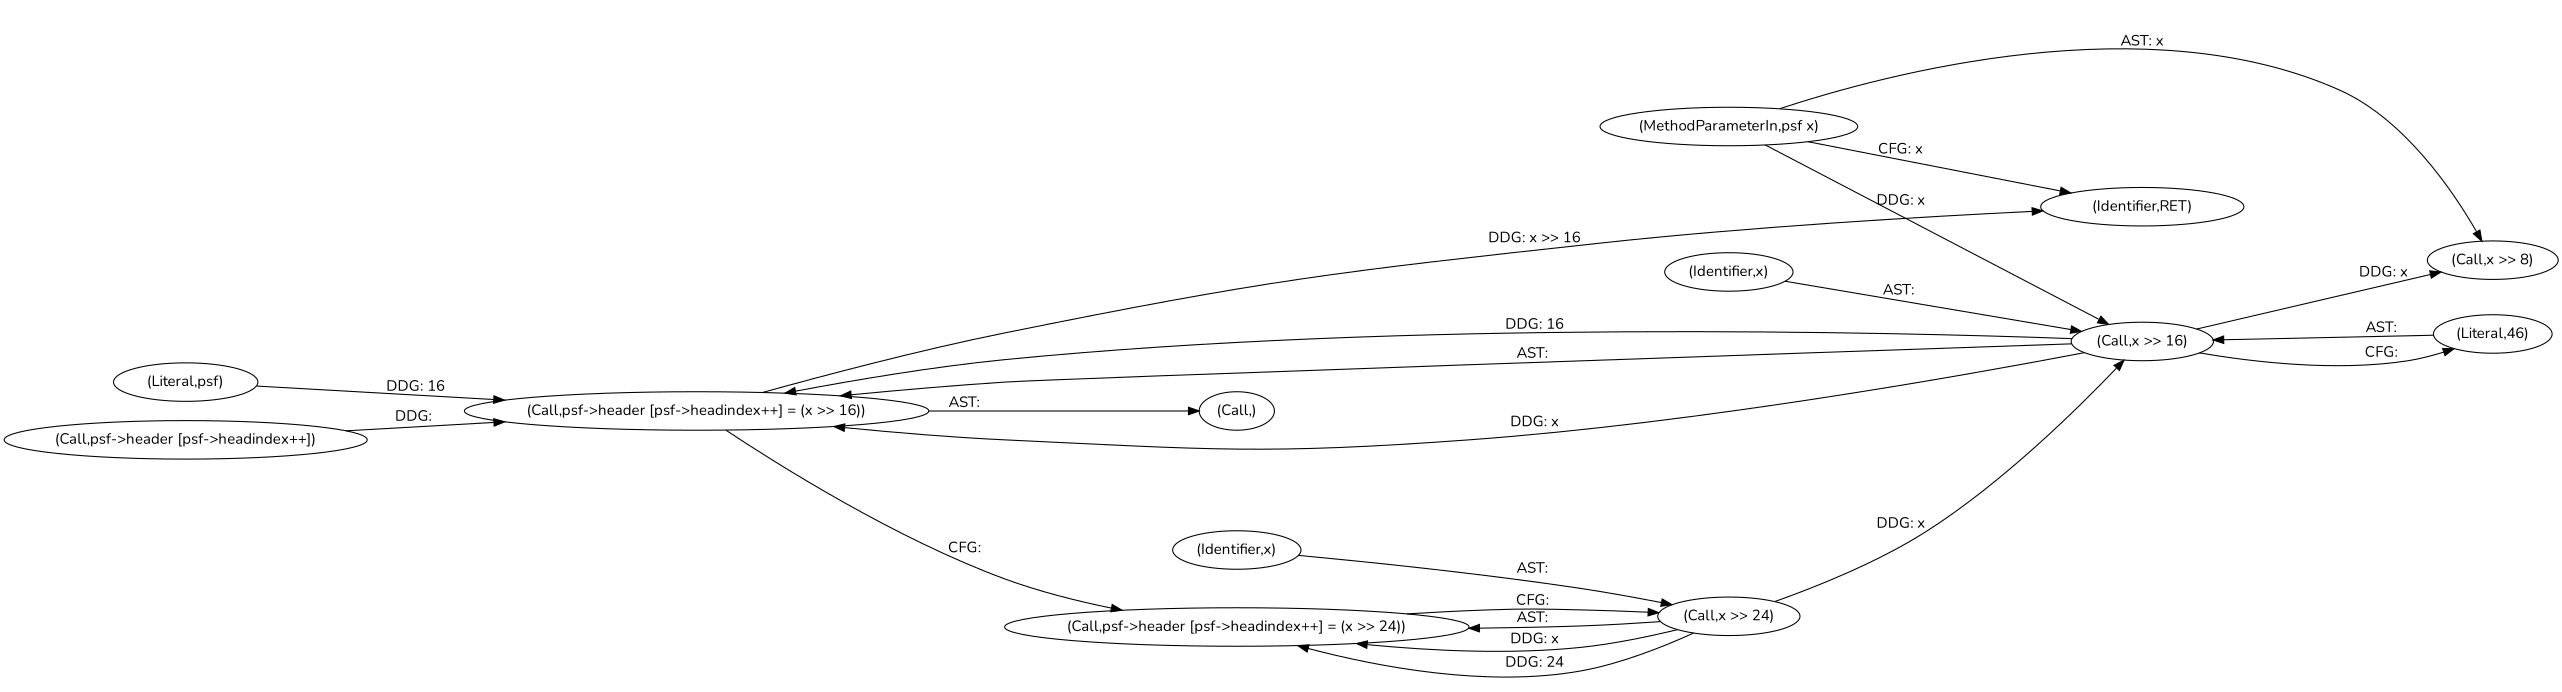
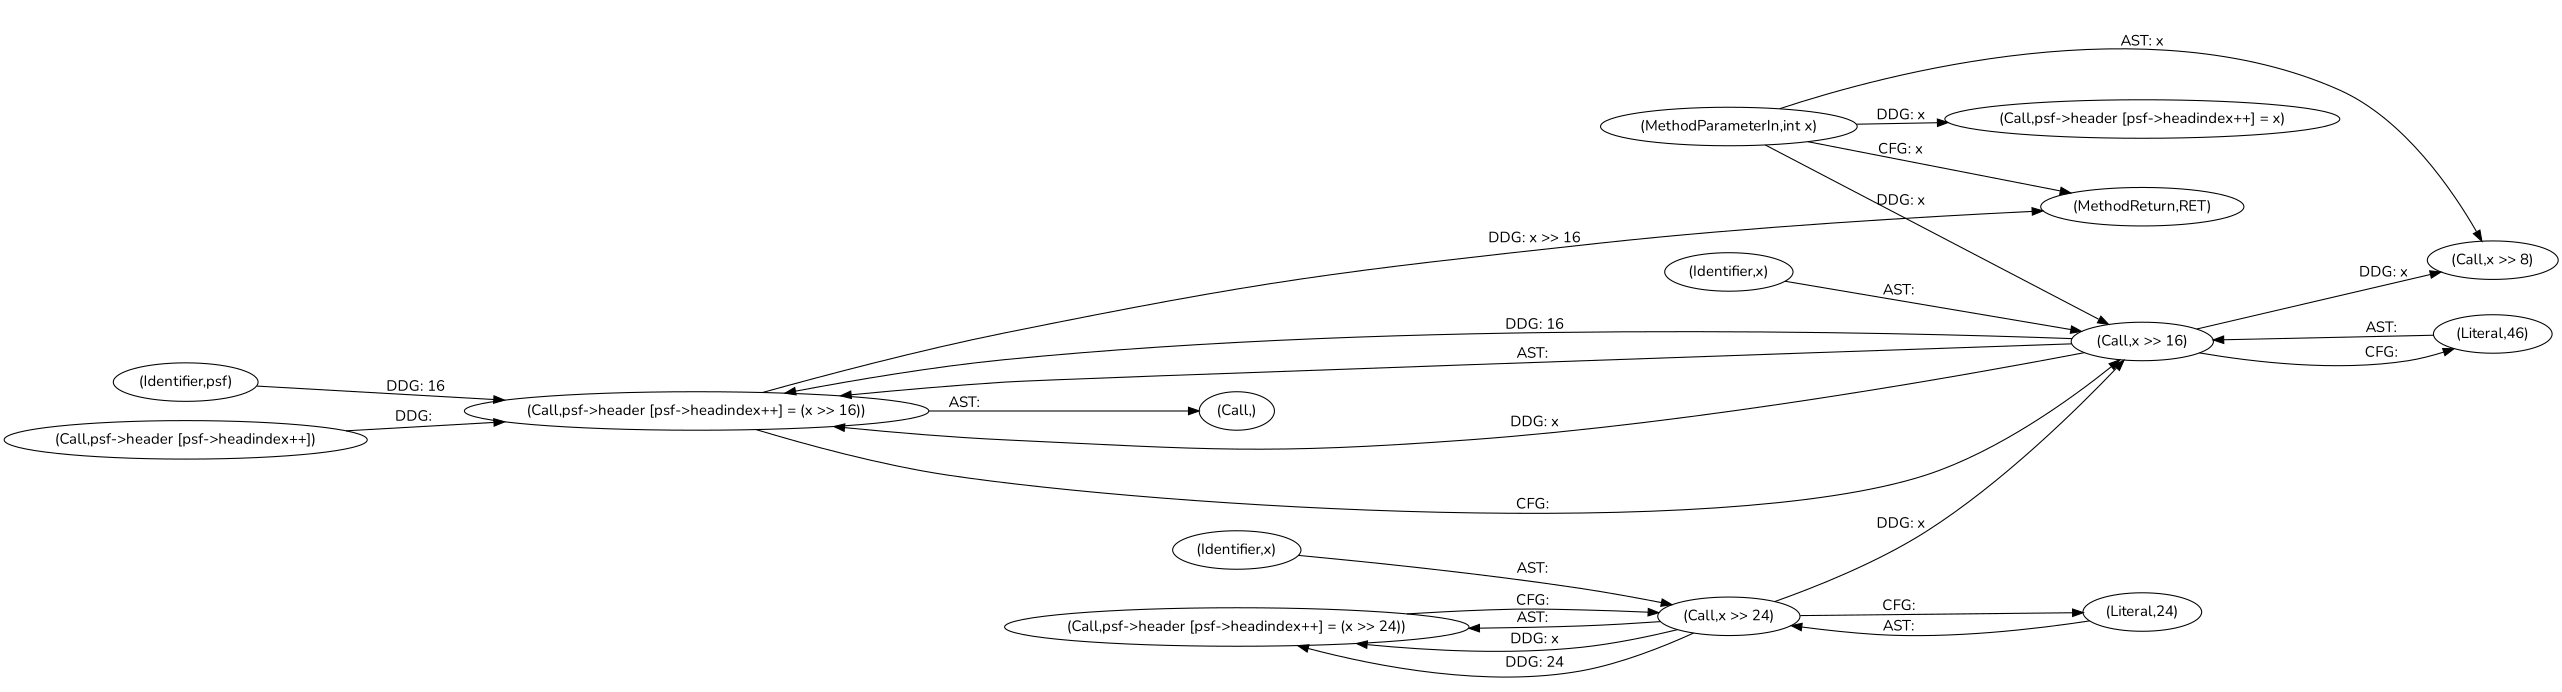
node "(Call,psf->header [psf->headindex++] = x)": added
node "(MethodParameterIn,psf x)": label "(MethodParameterIn,psf x)" -> "(MethodParameterIn,int x)"
node "(Identifier,RET)": label "(Identifier,RET)" -> "(MethodReturn,RET)"
node "(Literal,psf)": label "(Literal,psf)" -> "(Identifier,psf)"
edge "(Call,psf->header [psf->headindex++] = (x >> 16))" -> "(Call,psf->header [psf->headindex++] = (x >> 24))": now "(Call,psf->header [psf->headindex++] = (x >> 16))" -> "(Call,x >> 16)"
node "(Literal,24)": added
